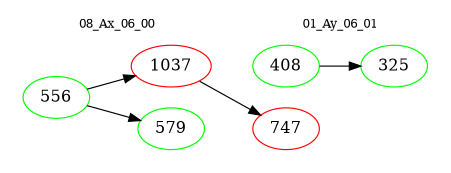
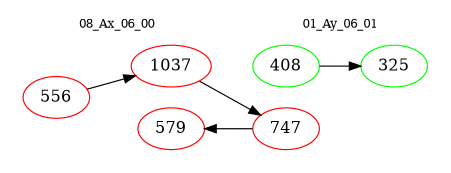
node "556": color green -> red
edge "556" -> "579": now "747" -> "579"
node "579": color green -> red
